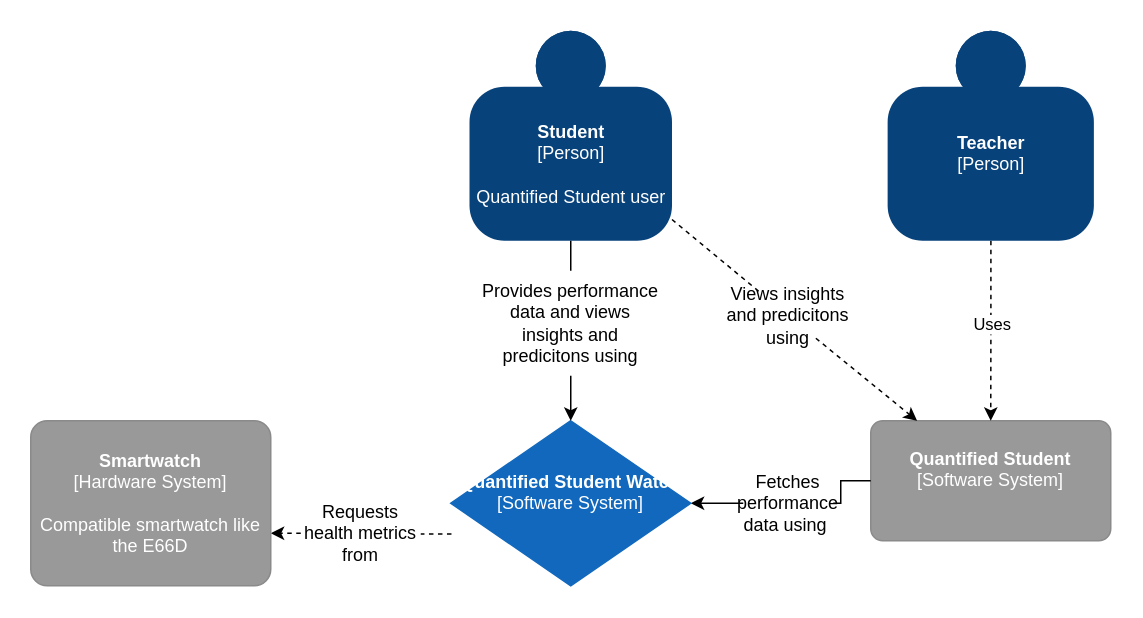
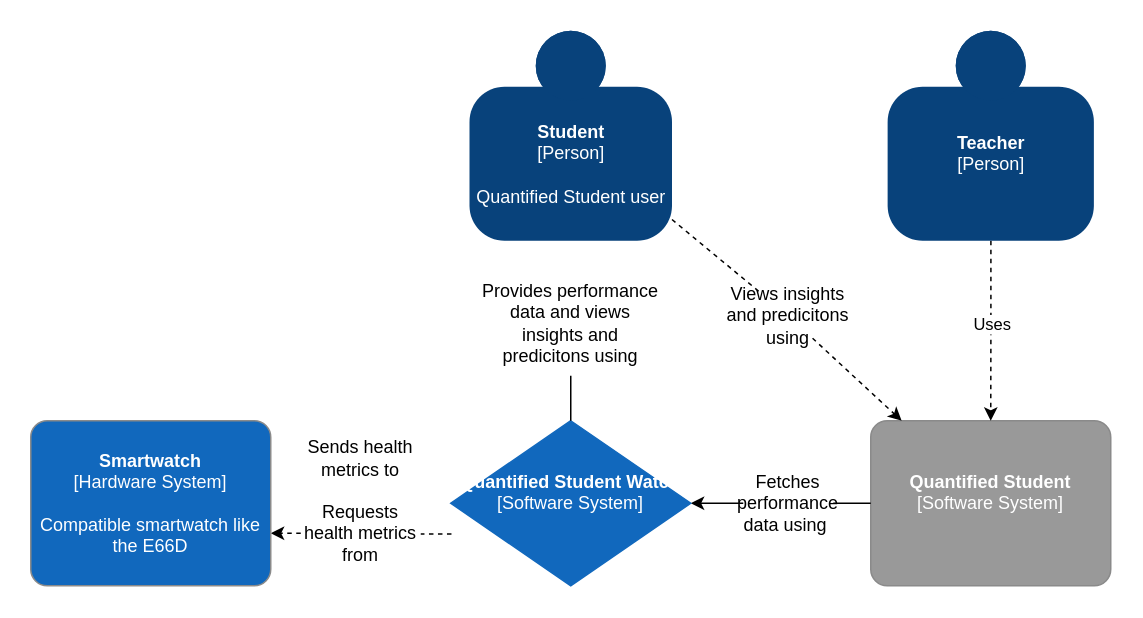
edge "Student [Person] Quantified Student user" -- "Provides performance data and views insights and predicitons using": removed
edge "Provides performance data and views insights and predicitons using" -> "Quantified Student Watch [Software System]": arrowhead classic -> none
node "Sends health metrics to": added
node "Quantified Student [Software System]": size 240x120 -> 240x165
node "Smartwatch [Hardware System] Compatible smartwatch like the E66D": fillcolor #999999 -> #1168bd
